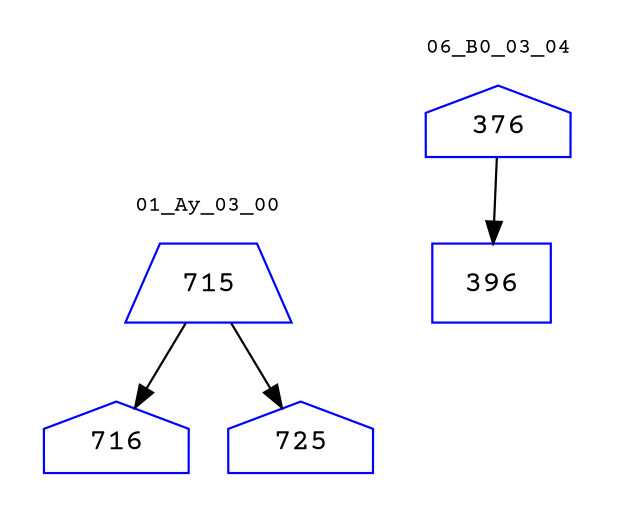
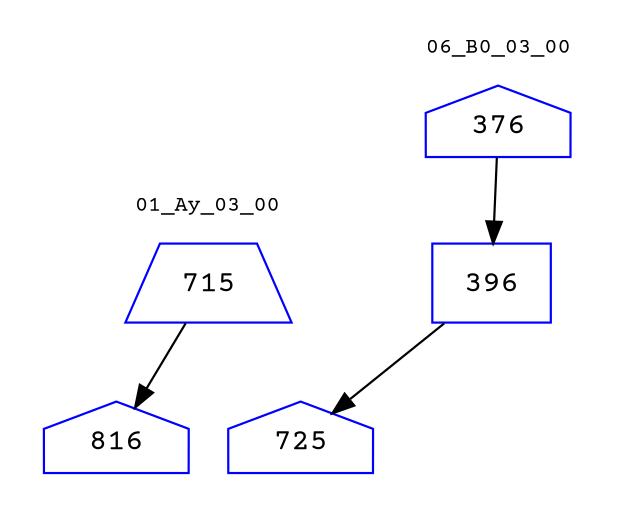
cluster "06_B0_03_04": label "06_B0_03_04" -> "06_B0_03_00"
edge "715" -> "725": now "396" -> "725"
node "716": label "716" -> "816"
